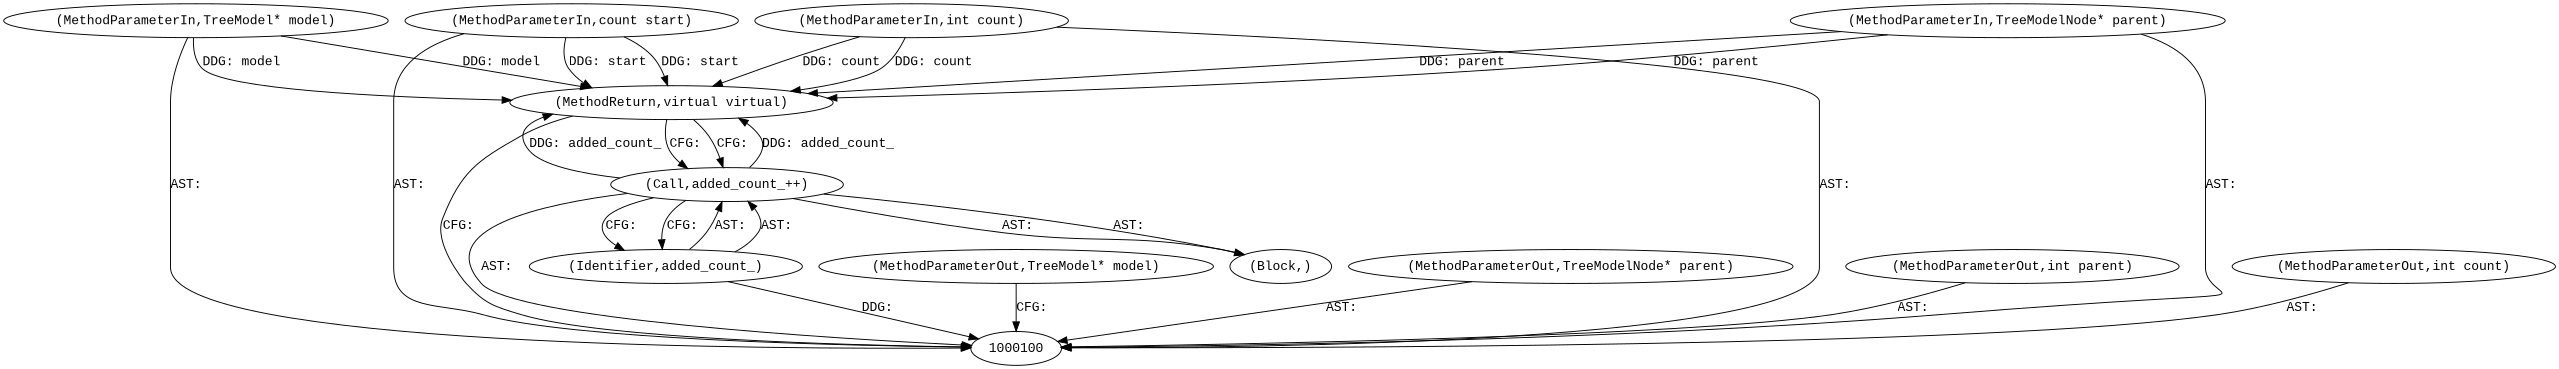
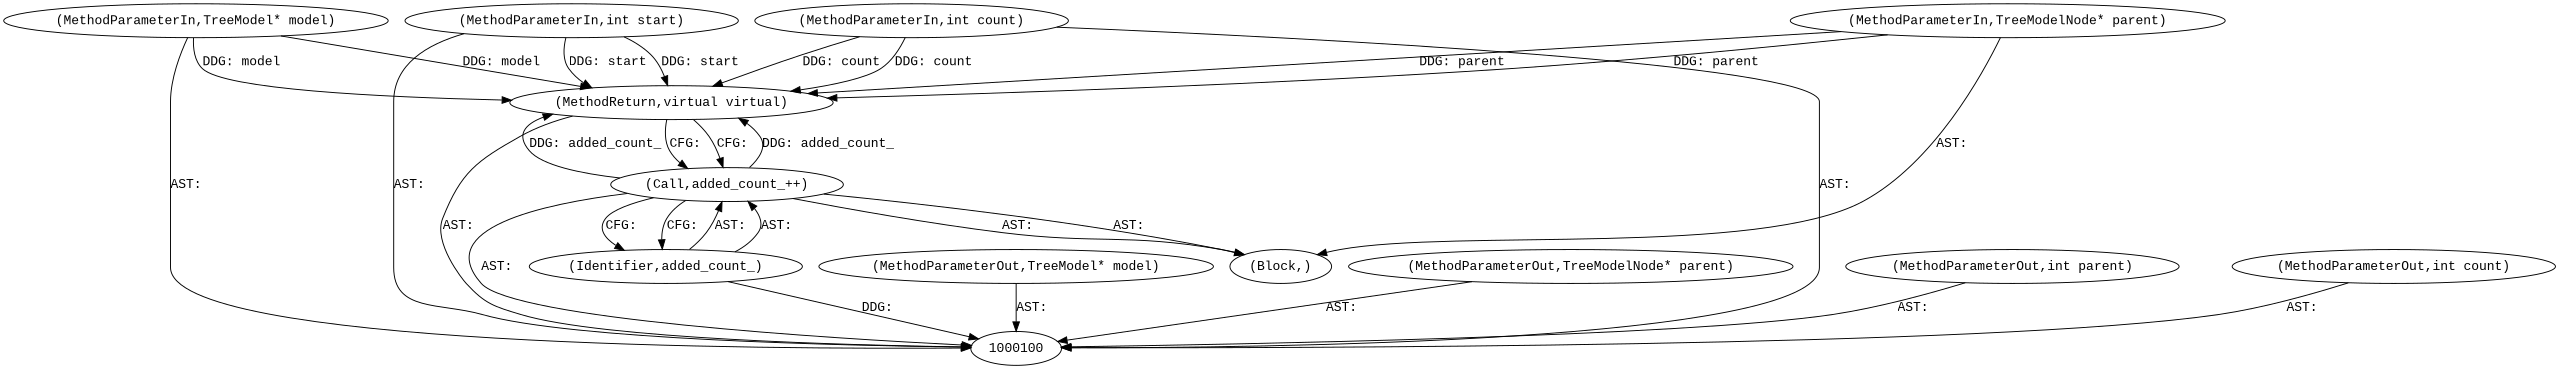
node "(MethodParameterIn,count start)": label "(MethodParameterIn,count start)" -> "(MethodParameterIn,int start)"
edge "(MethodReturn,virtual virtual)" -> "1000100": label "CFG: " -> "AST: "
edge "(MethodParameterOut,TreeModel* model)" -> "1000100": label "CFG: " -> "AST: "
edge "(MethodParameterIn,TreeModelNode* parent)" -> "1000100": now "(MethodParameterIn,TreeModelNode* parent)" -> "(Block,)"
